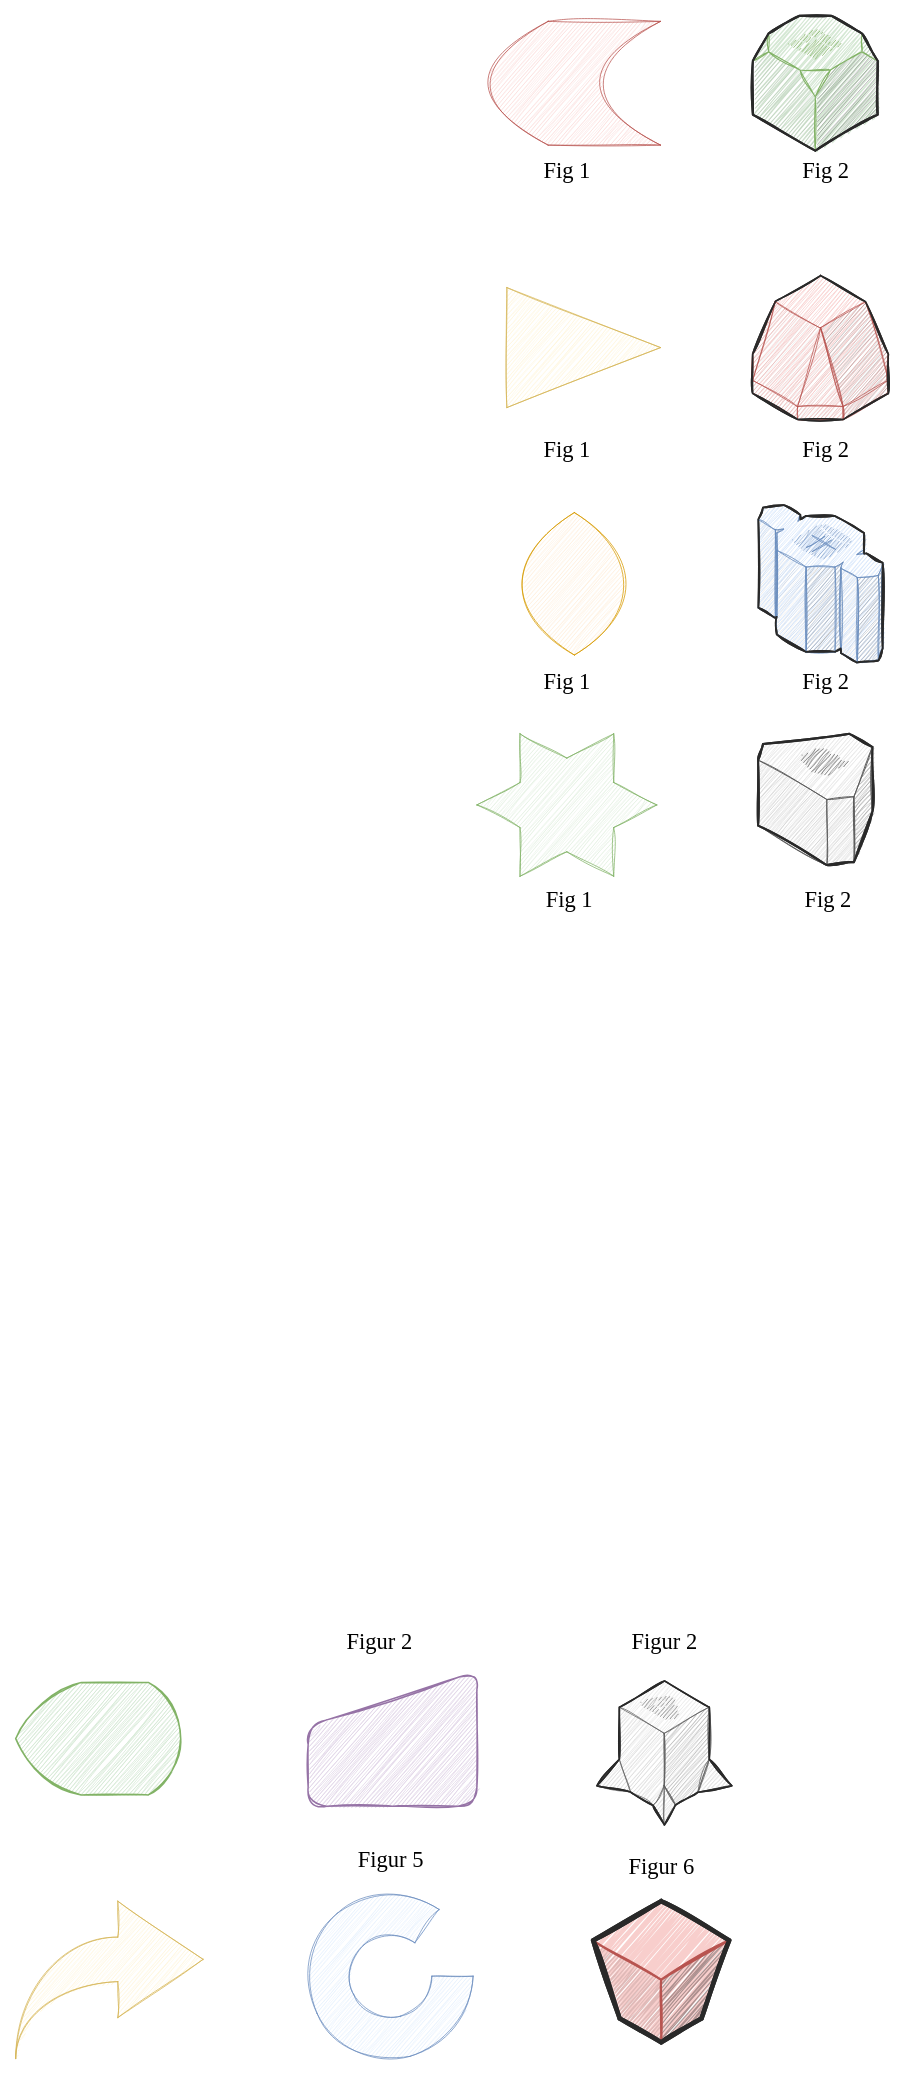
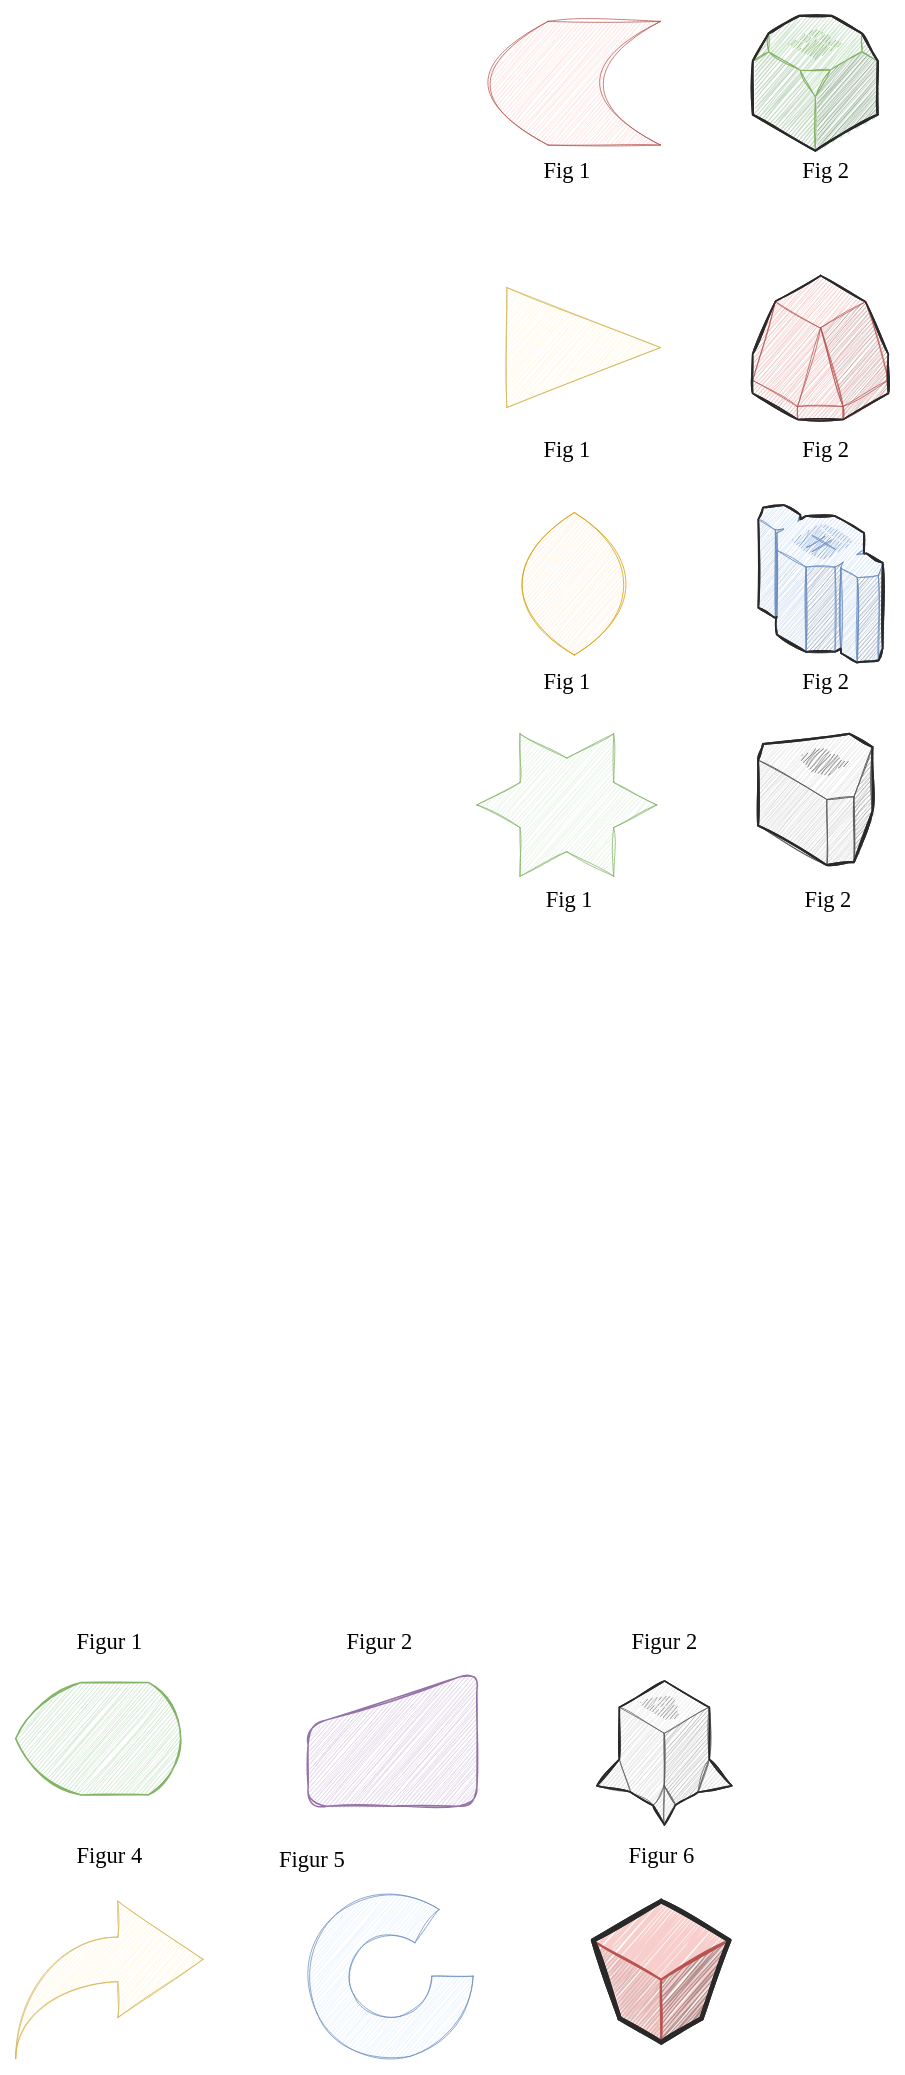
node "Figur 1": added
node "Figur 4": added
node "Figur 5": moved (390, 1859) -> (312, 1859)
node "Figur 6": moved (661, 1866) -> (661, 1855)
